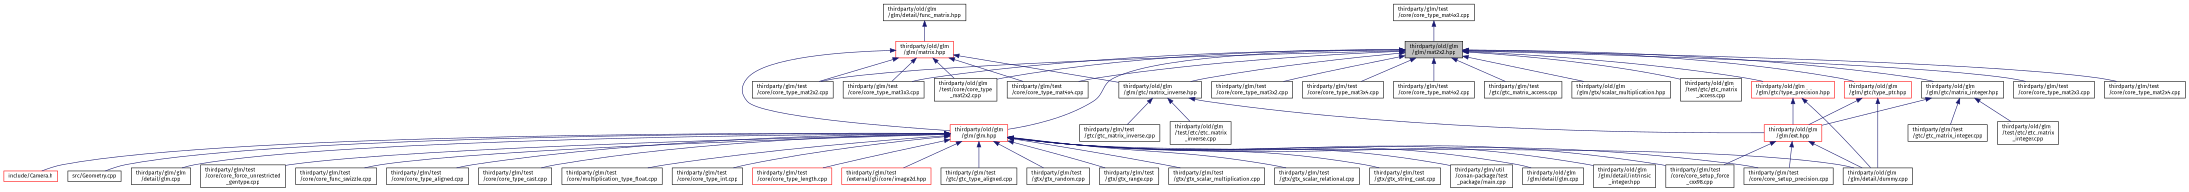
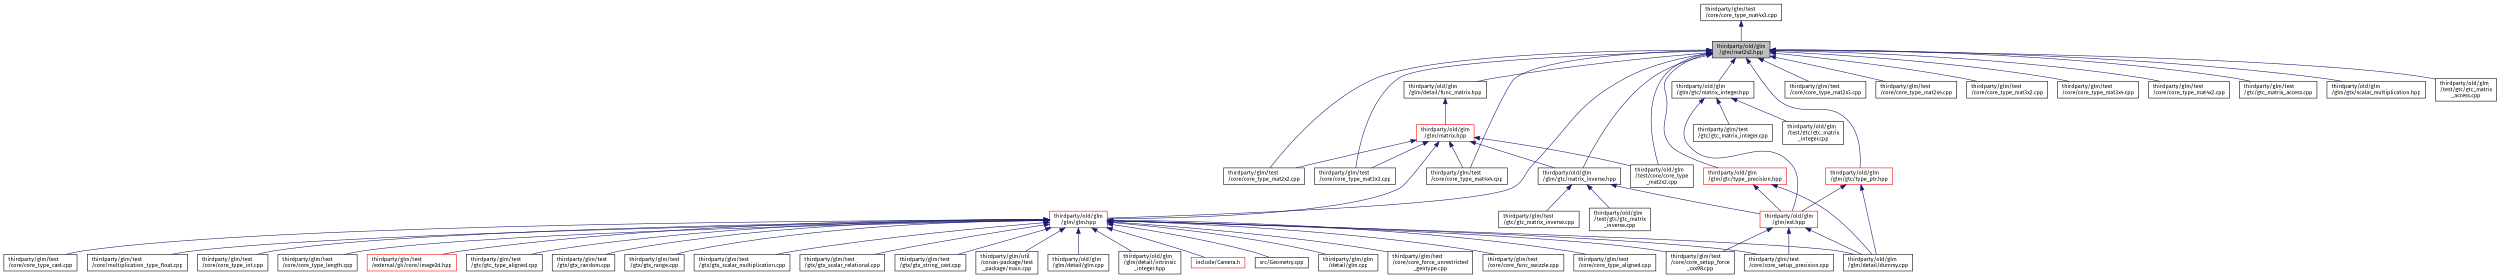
edge "thirdparty/old/glm /glm/detail/func_matrix.hpp" -> "thirdparty/old/glm /glm/mat2x2.hpp": added
node "thirdparty/glm/test /core/core_type_length.cpp": color red -> black
